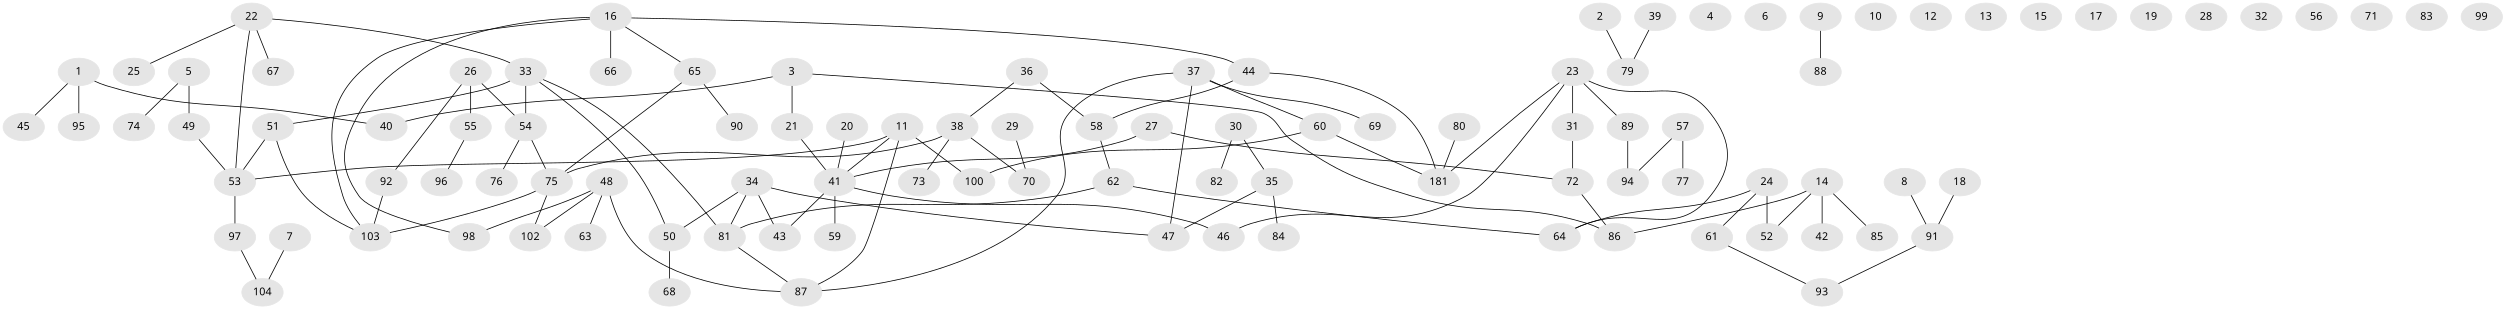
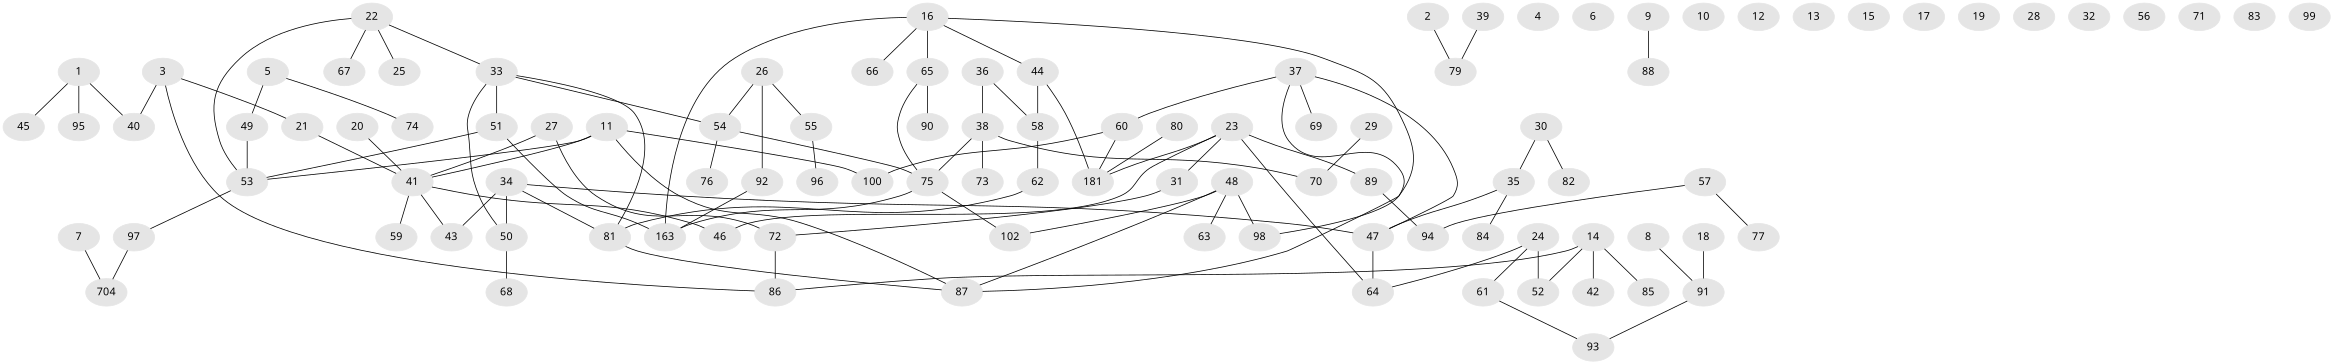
edge "62" -- "64": now "47" -- "64"
node "103": label "103" -> "163"
node "104": label "104" -> "704"
